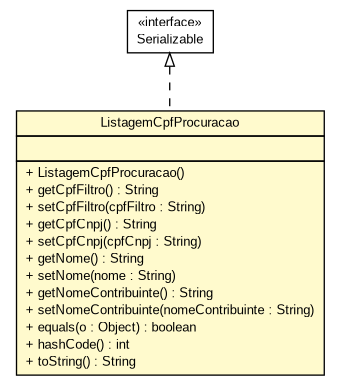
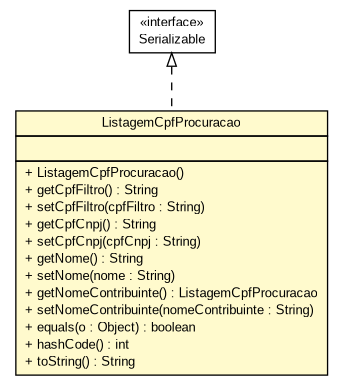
node "ListagemCpfProcuracao": text "+ getNomeContribuinte() : String" -> "+ getNomeContribuinte() : ListagemCpfProcuracao"
